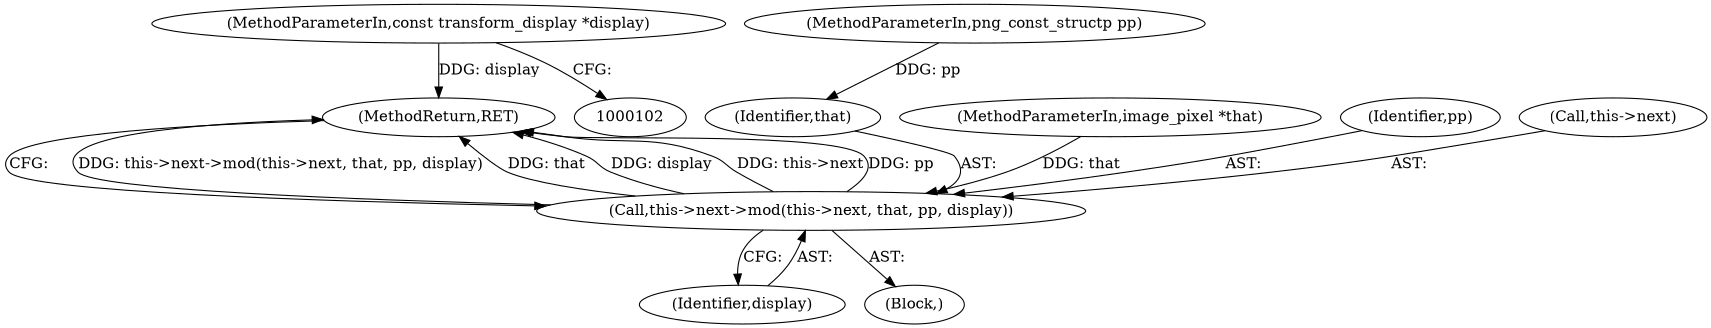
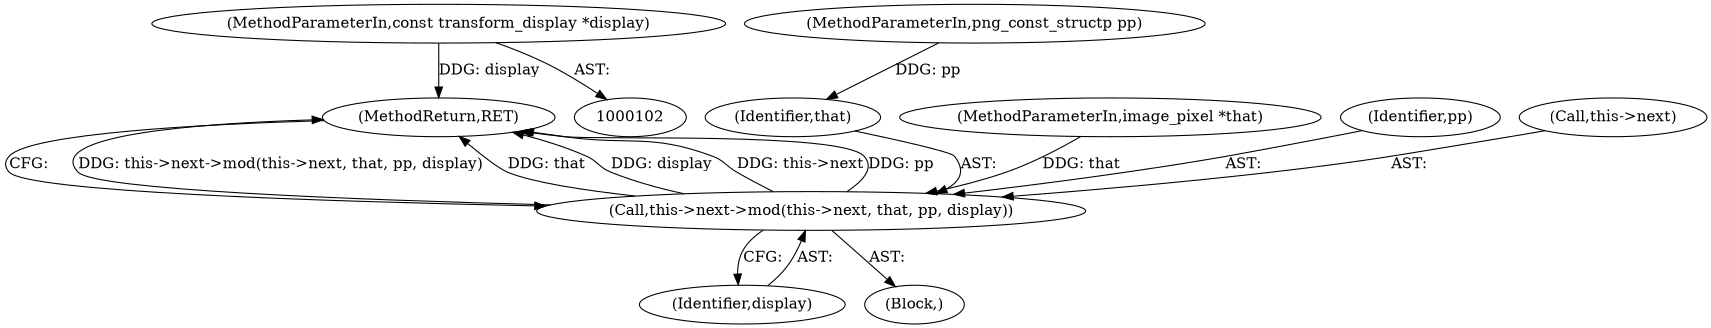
edge "(MethodParameterIn,const transform_display *display)" -> "1000102": label "CFG: " -> "AST: "
